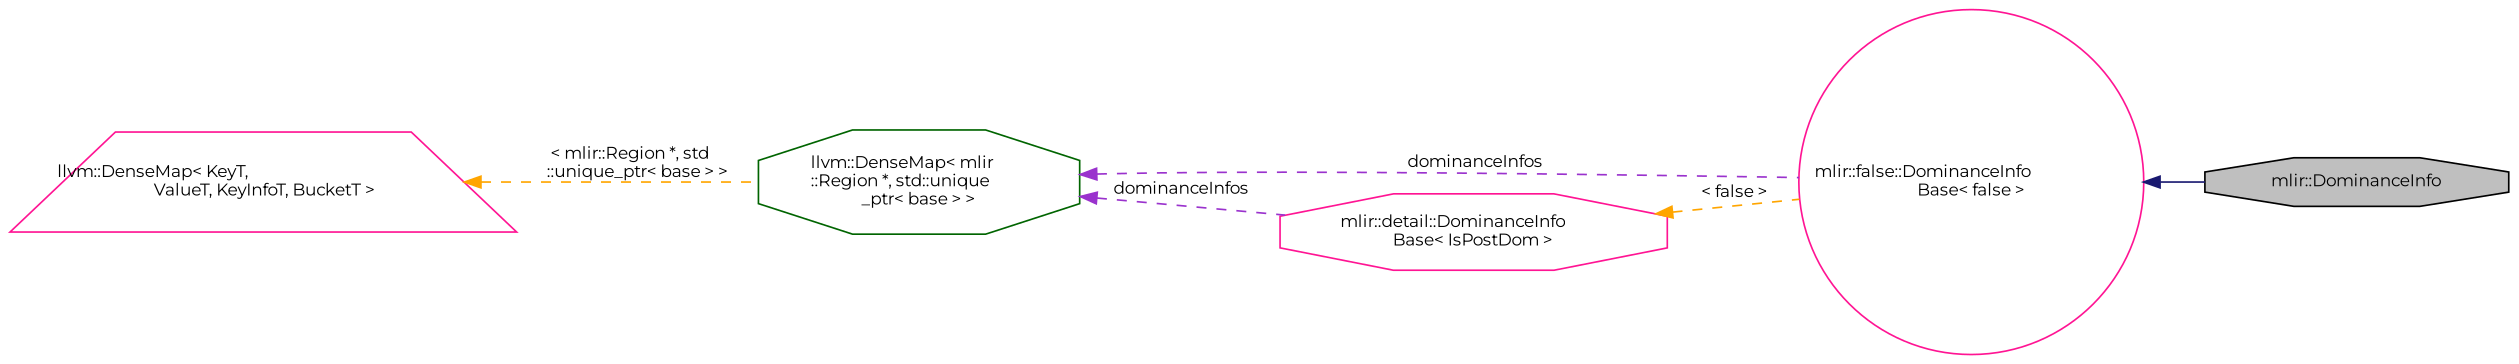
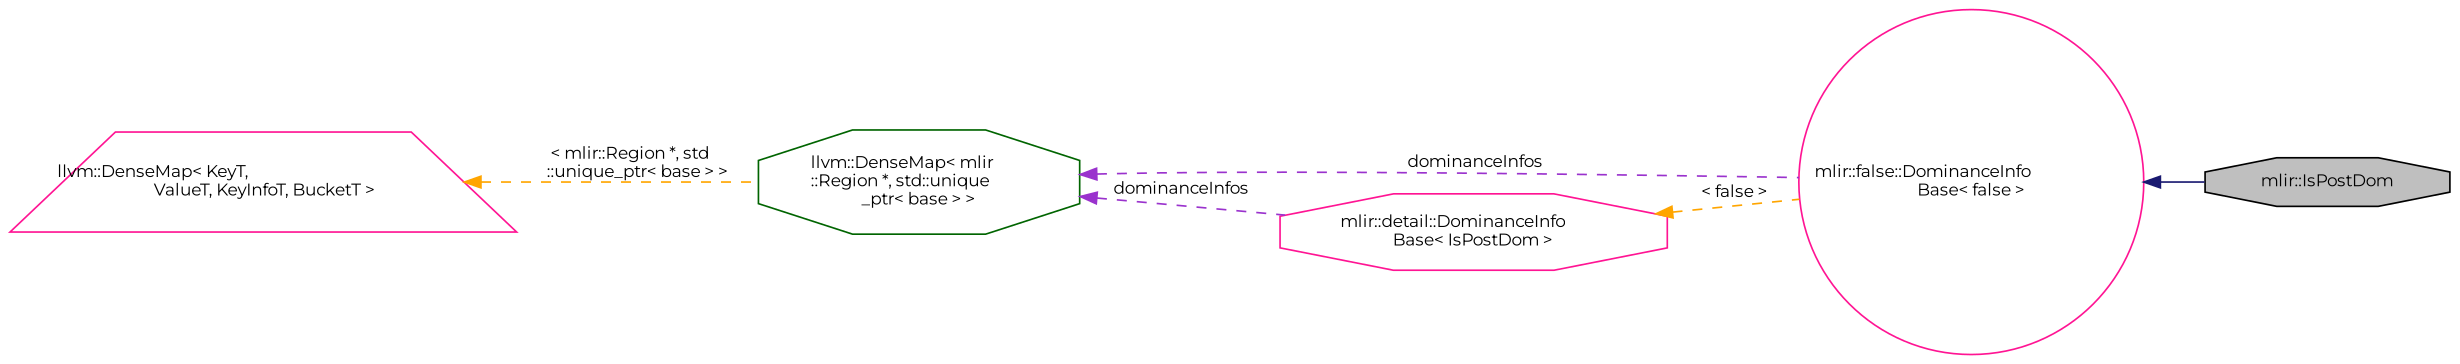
node "mlir::DominanceInfo": label "mlir::DominanceInfo" -> "mlir::IsPostDom"
